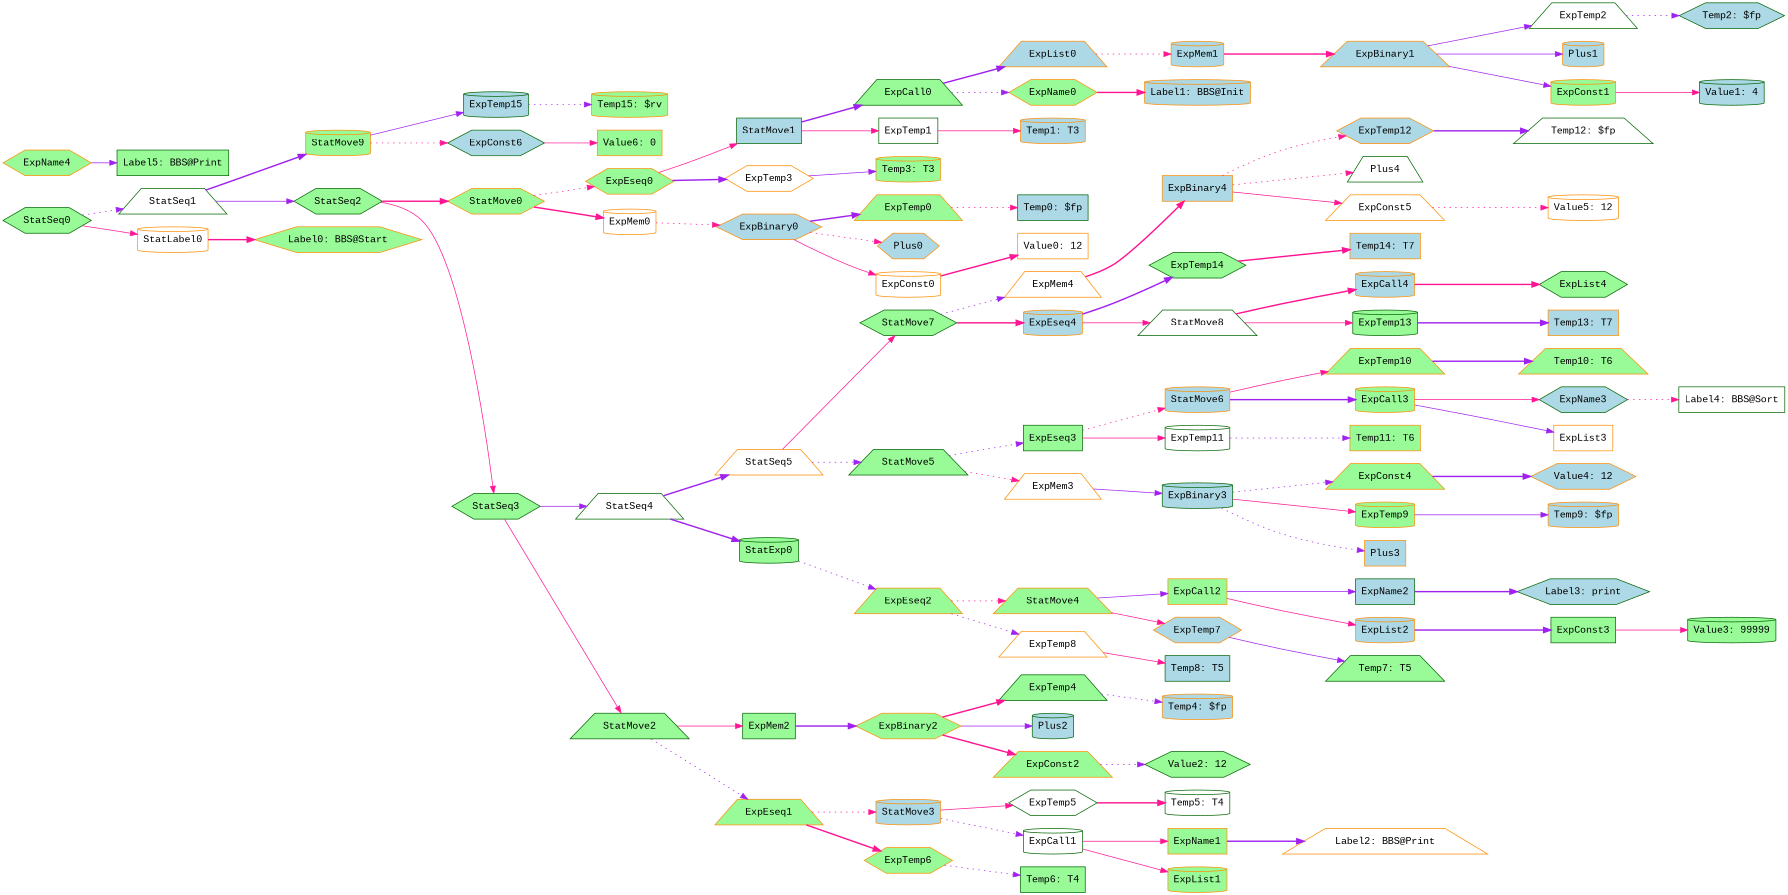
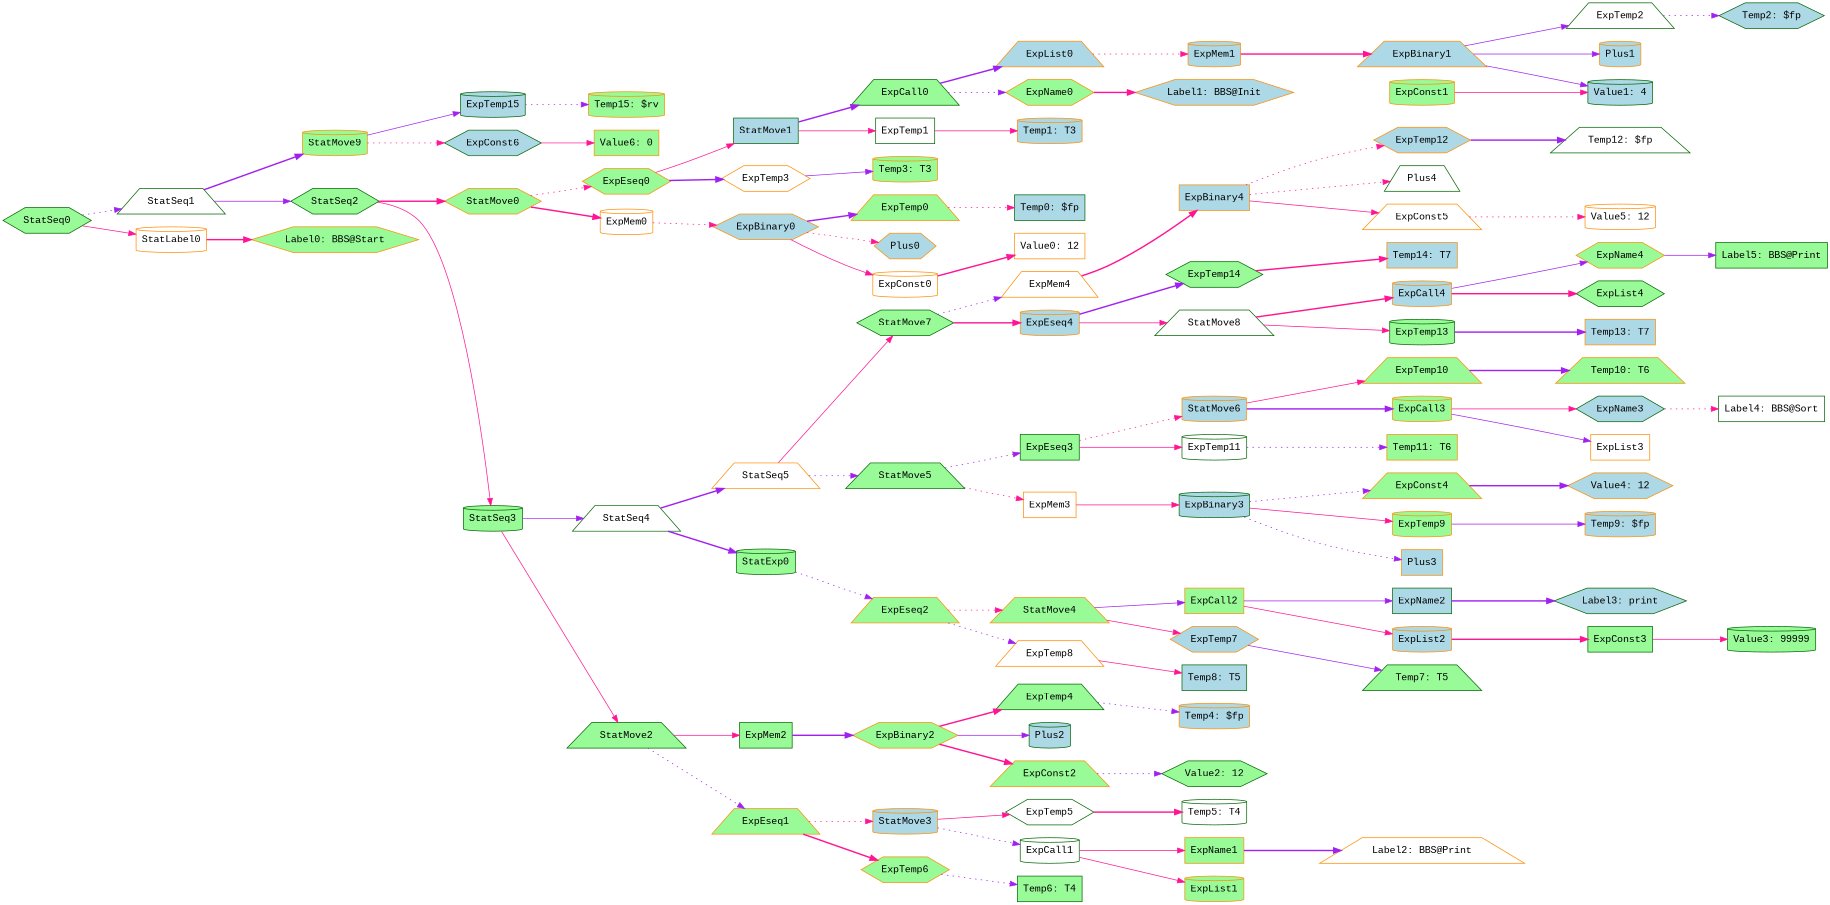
edge "ExpBinary1" -> "ExpConst1": now "ExpBinary1" -> "Value1: 4"
node "Label1: BBS@Init": shape cylinder -> hexagon
edge "ExpCall4" -> "ExpName4": added
node "ExpMem3": shape trapezium -> box
edge "ExpMem3" -> "ExpBinary3": color purple -> deeppink
node "StatSeq3": shape hexagon -> cylinder
edge "ExpList2" -> "ExpConst3": color purple -> deeppink
